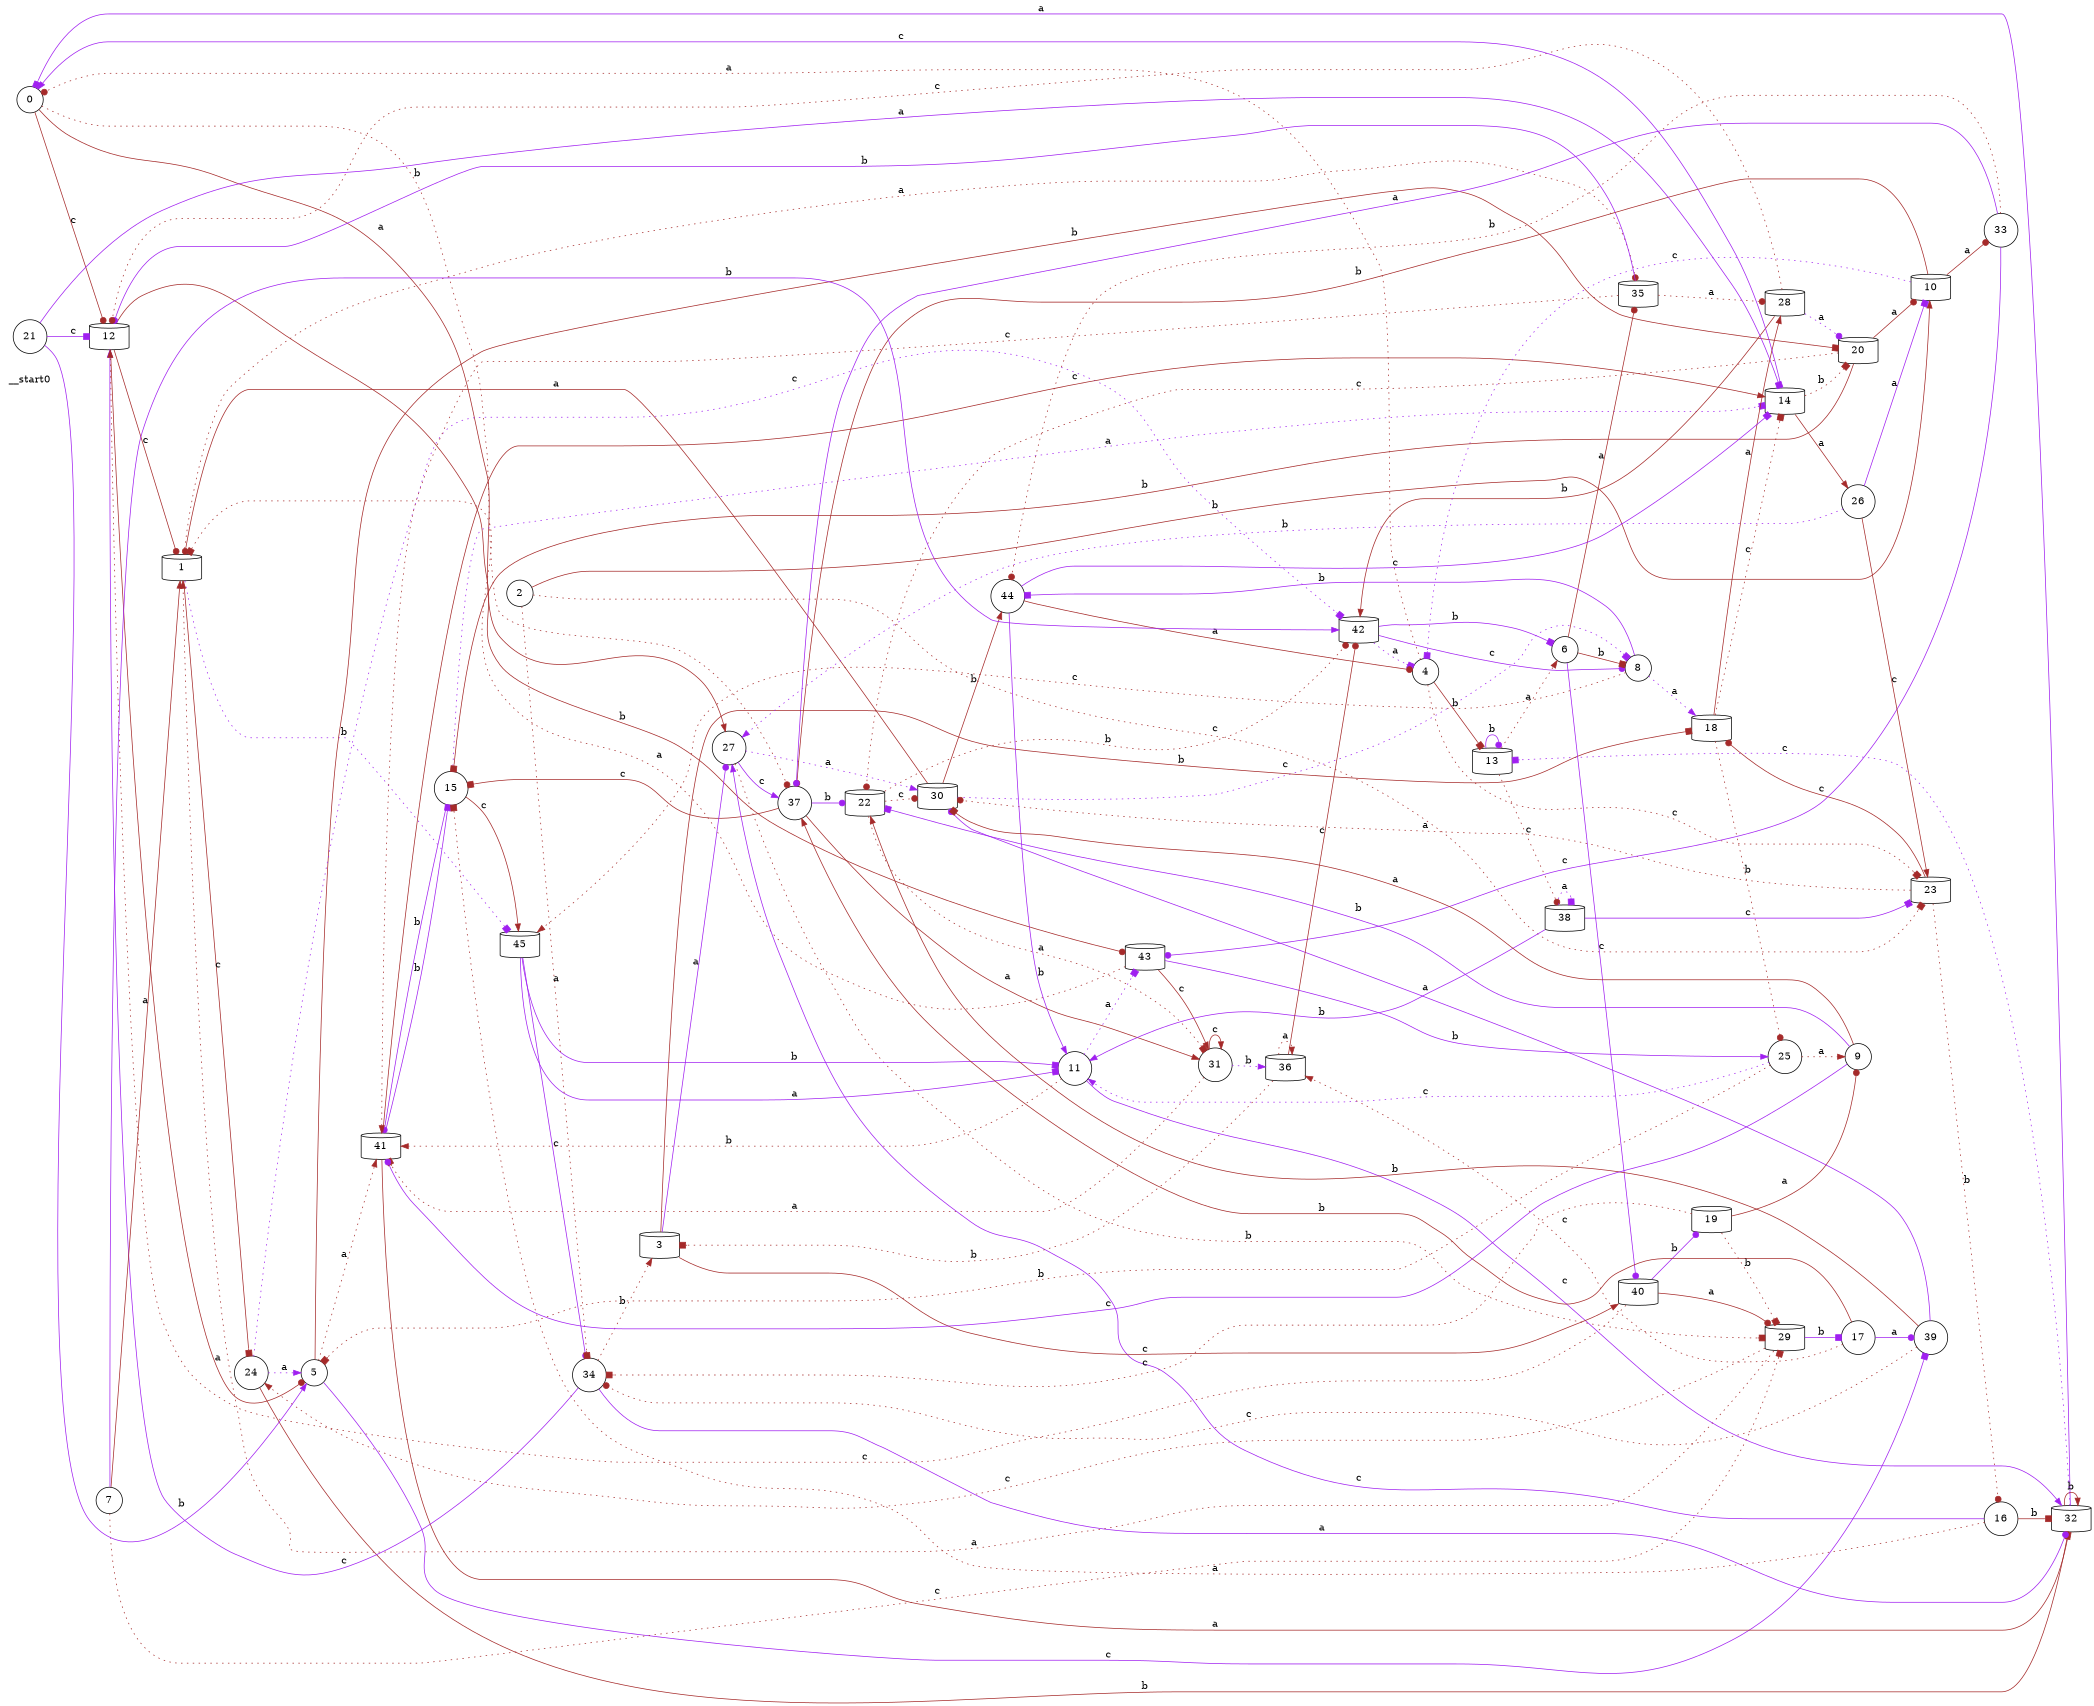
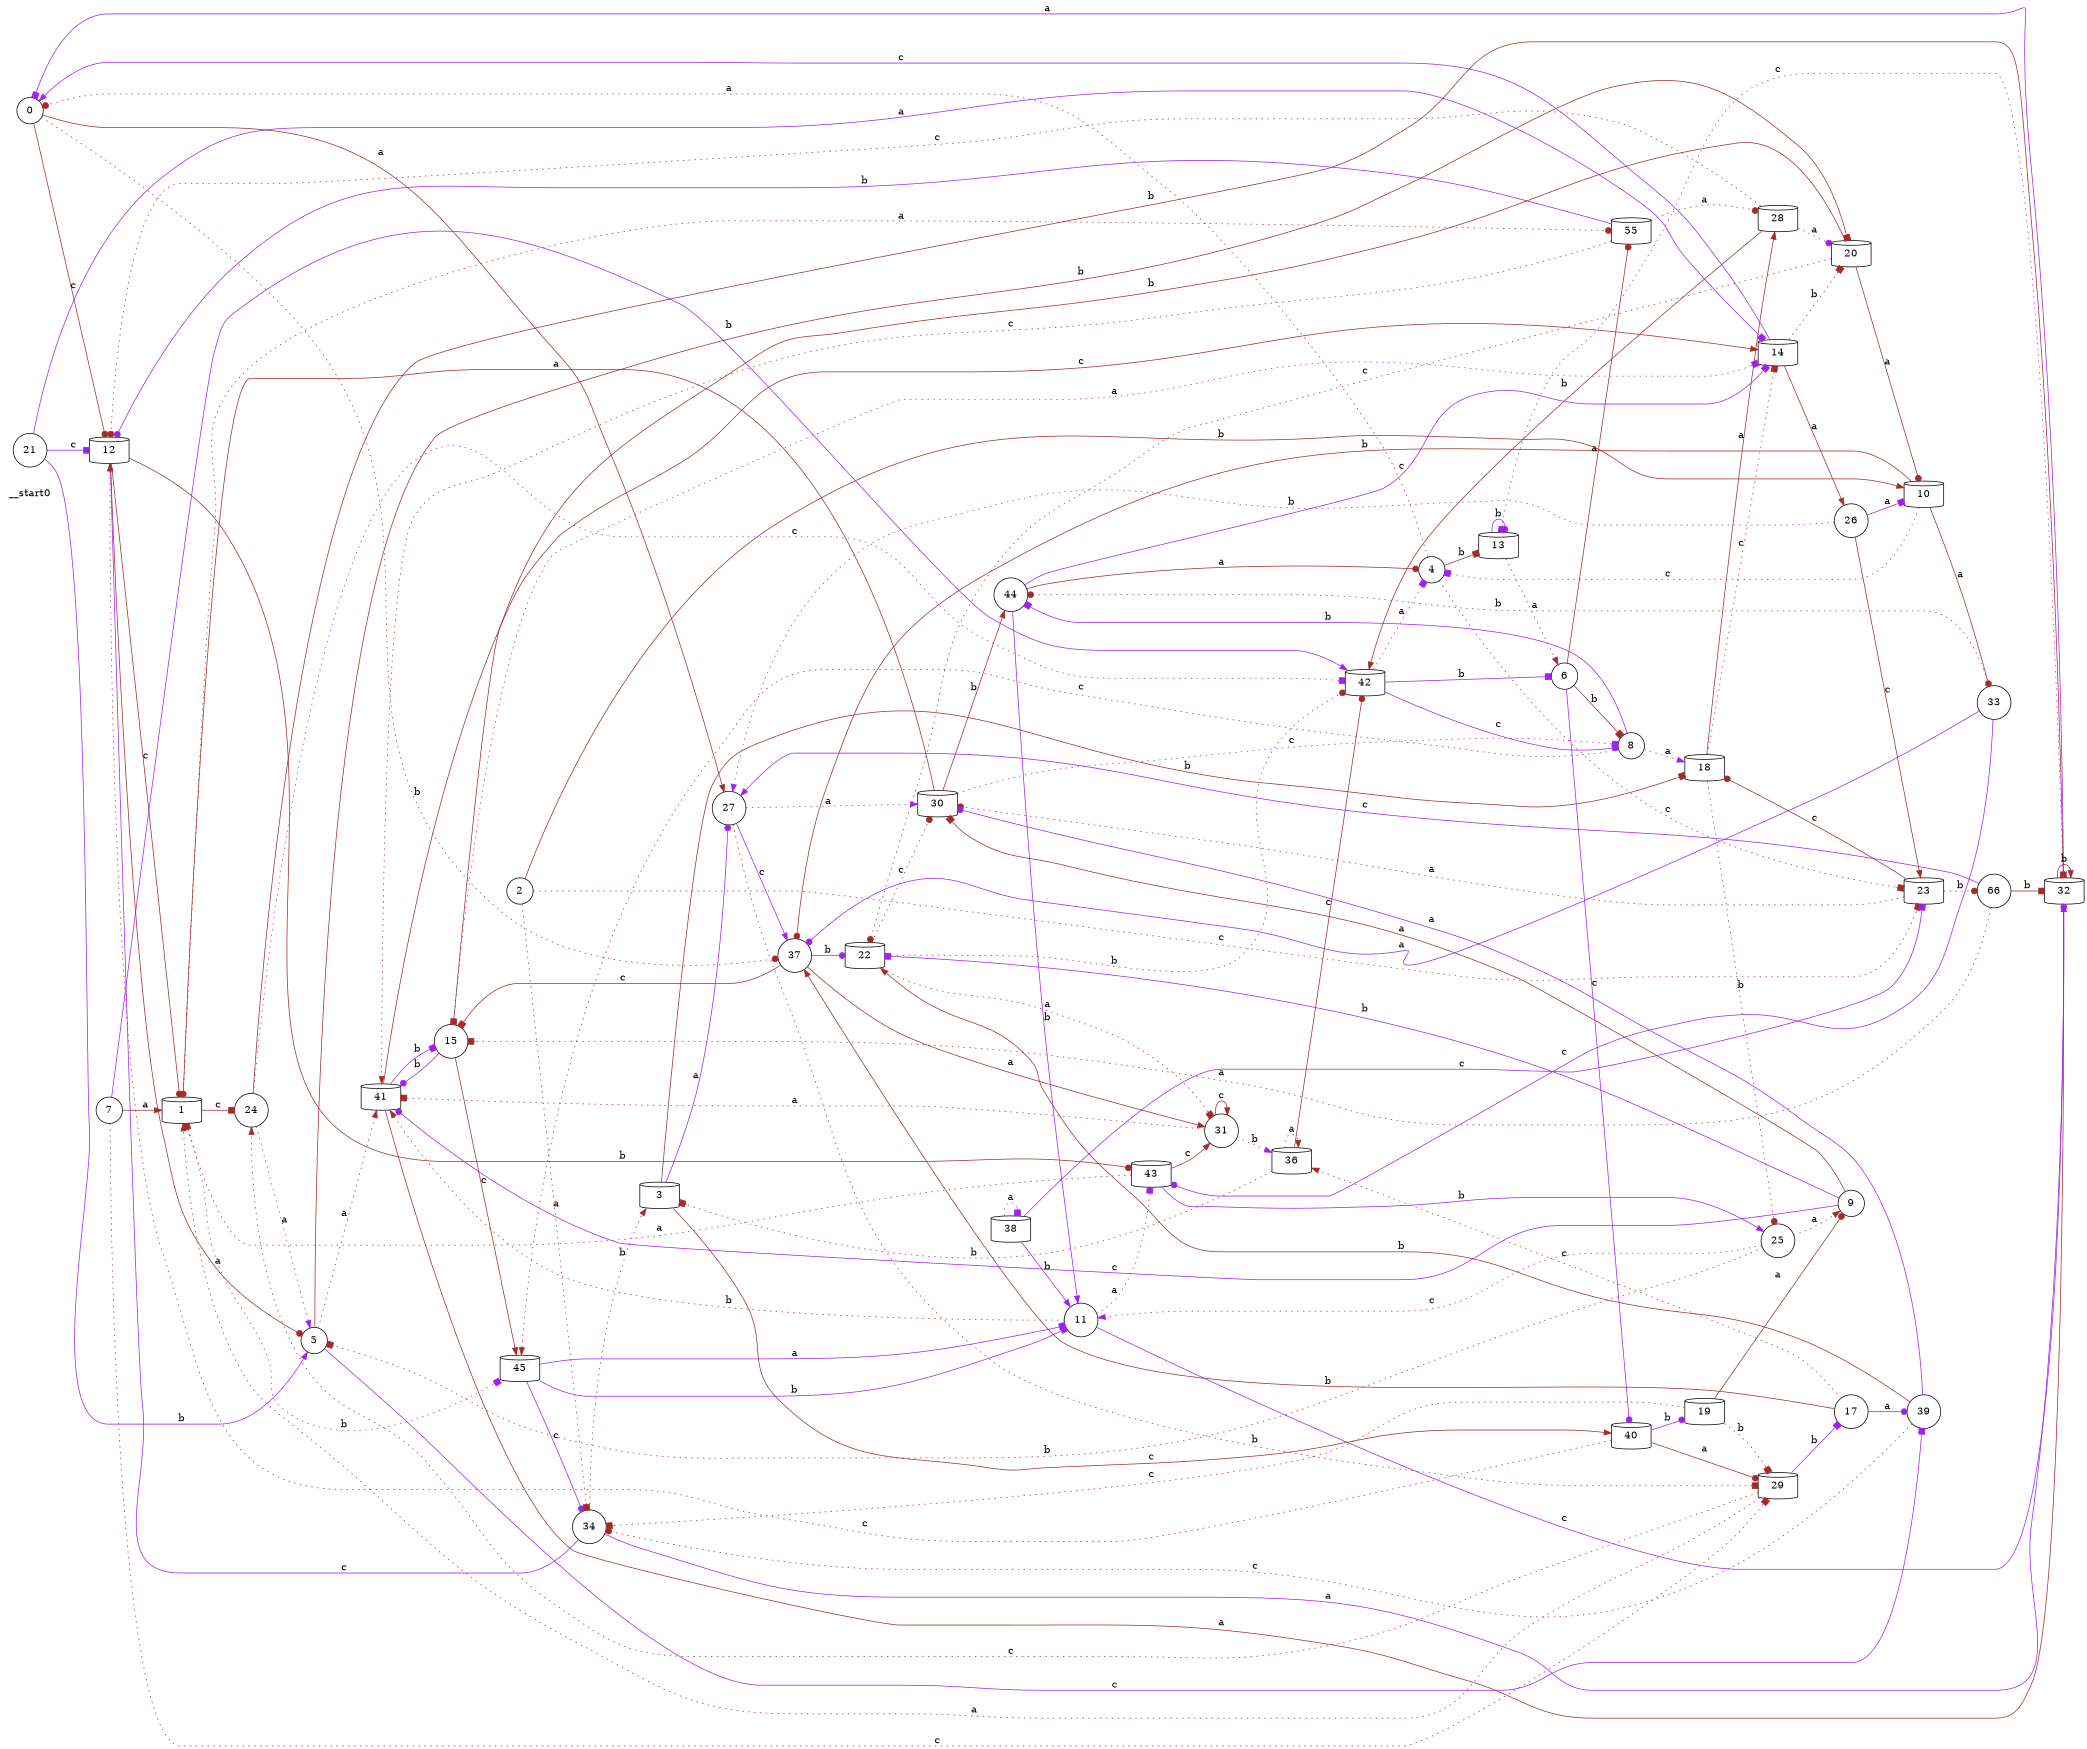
node "35": label "35" -> "55"
edge "13" -> "38": removed, label "c"
node "16": label "16" -> "66"
